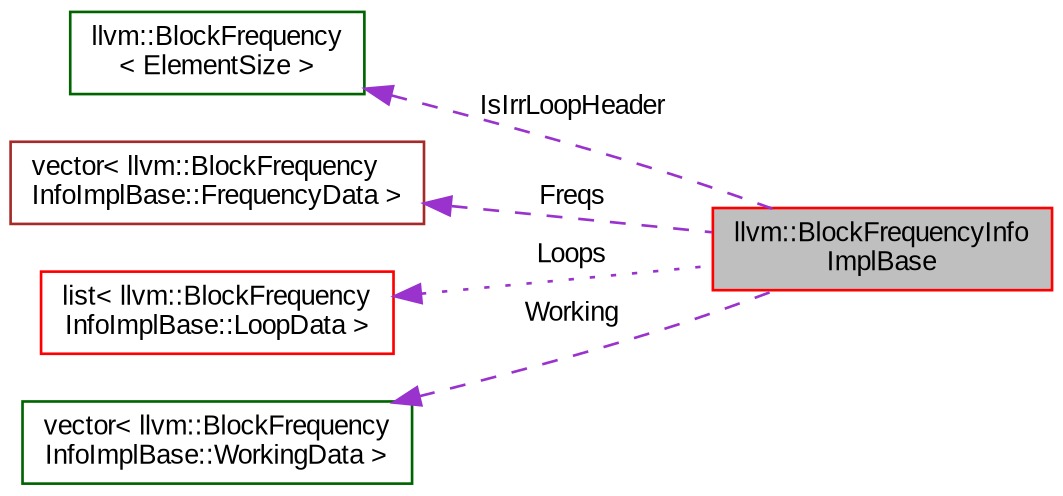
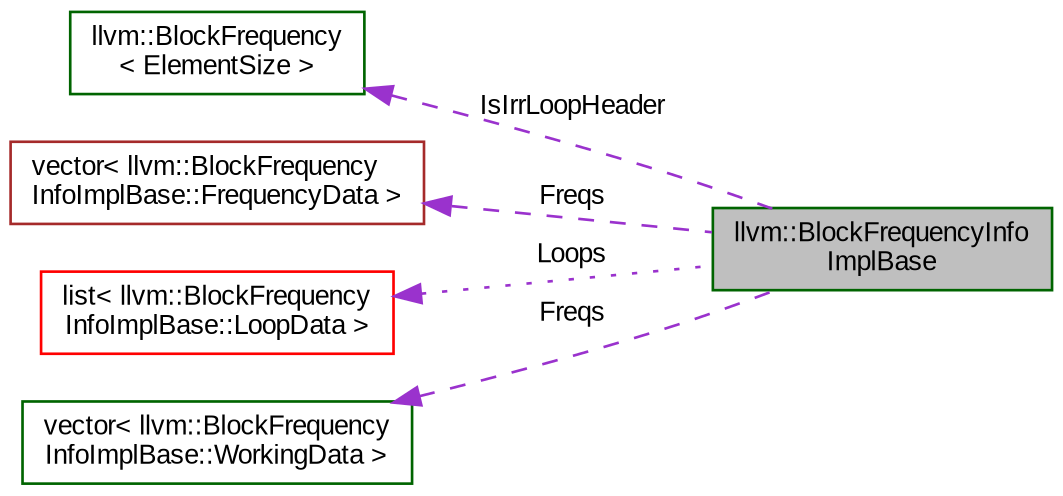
node "llvm::BlockFrequencyInfo ImplBase": color red -> darkgreen
edge "llvm::BlockFrequencyInfo ImplBase" -> "vector< llvm::BlockFrequency InfoImplBase::WorkingData >": label " Working" -> " Freqs"
